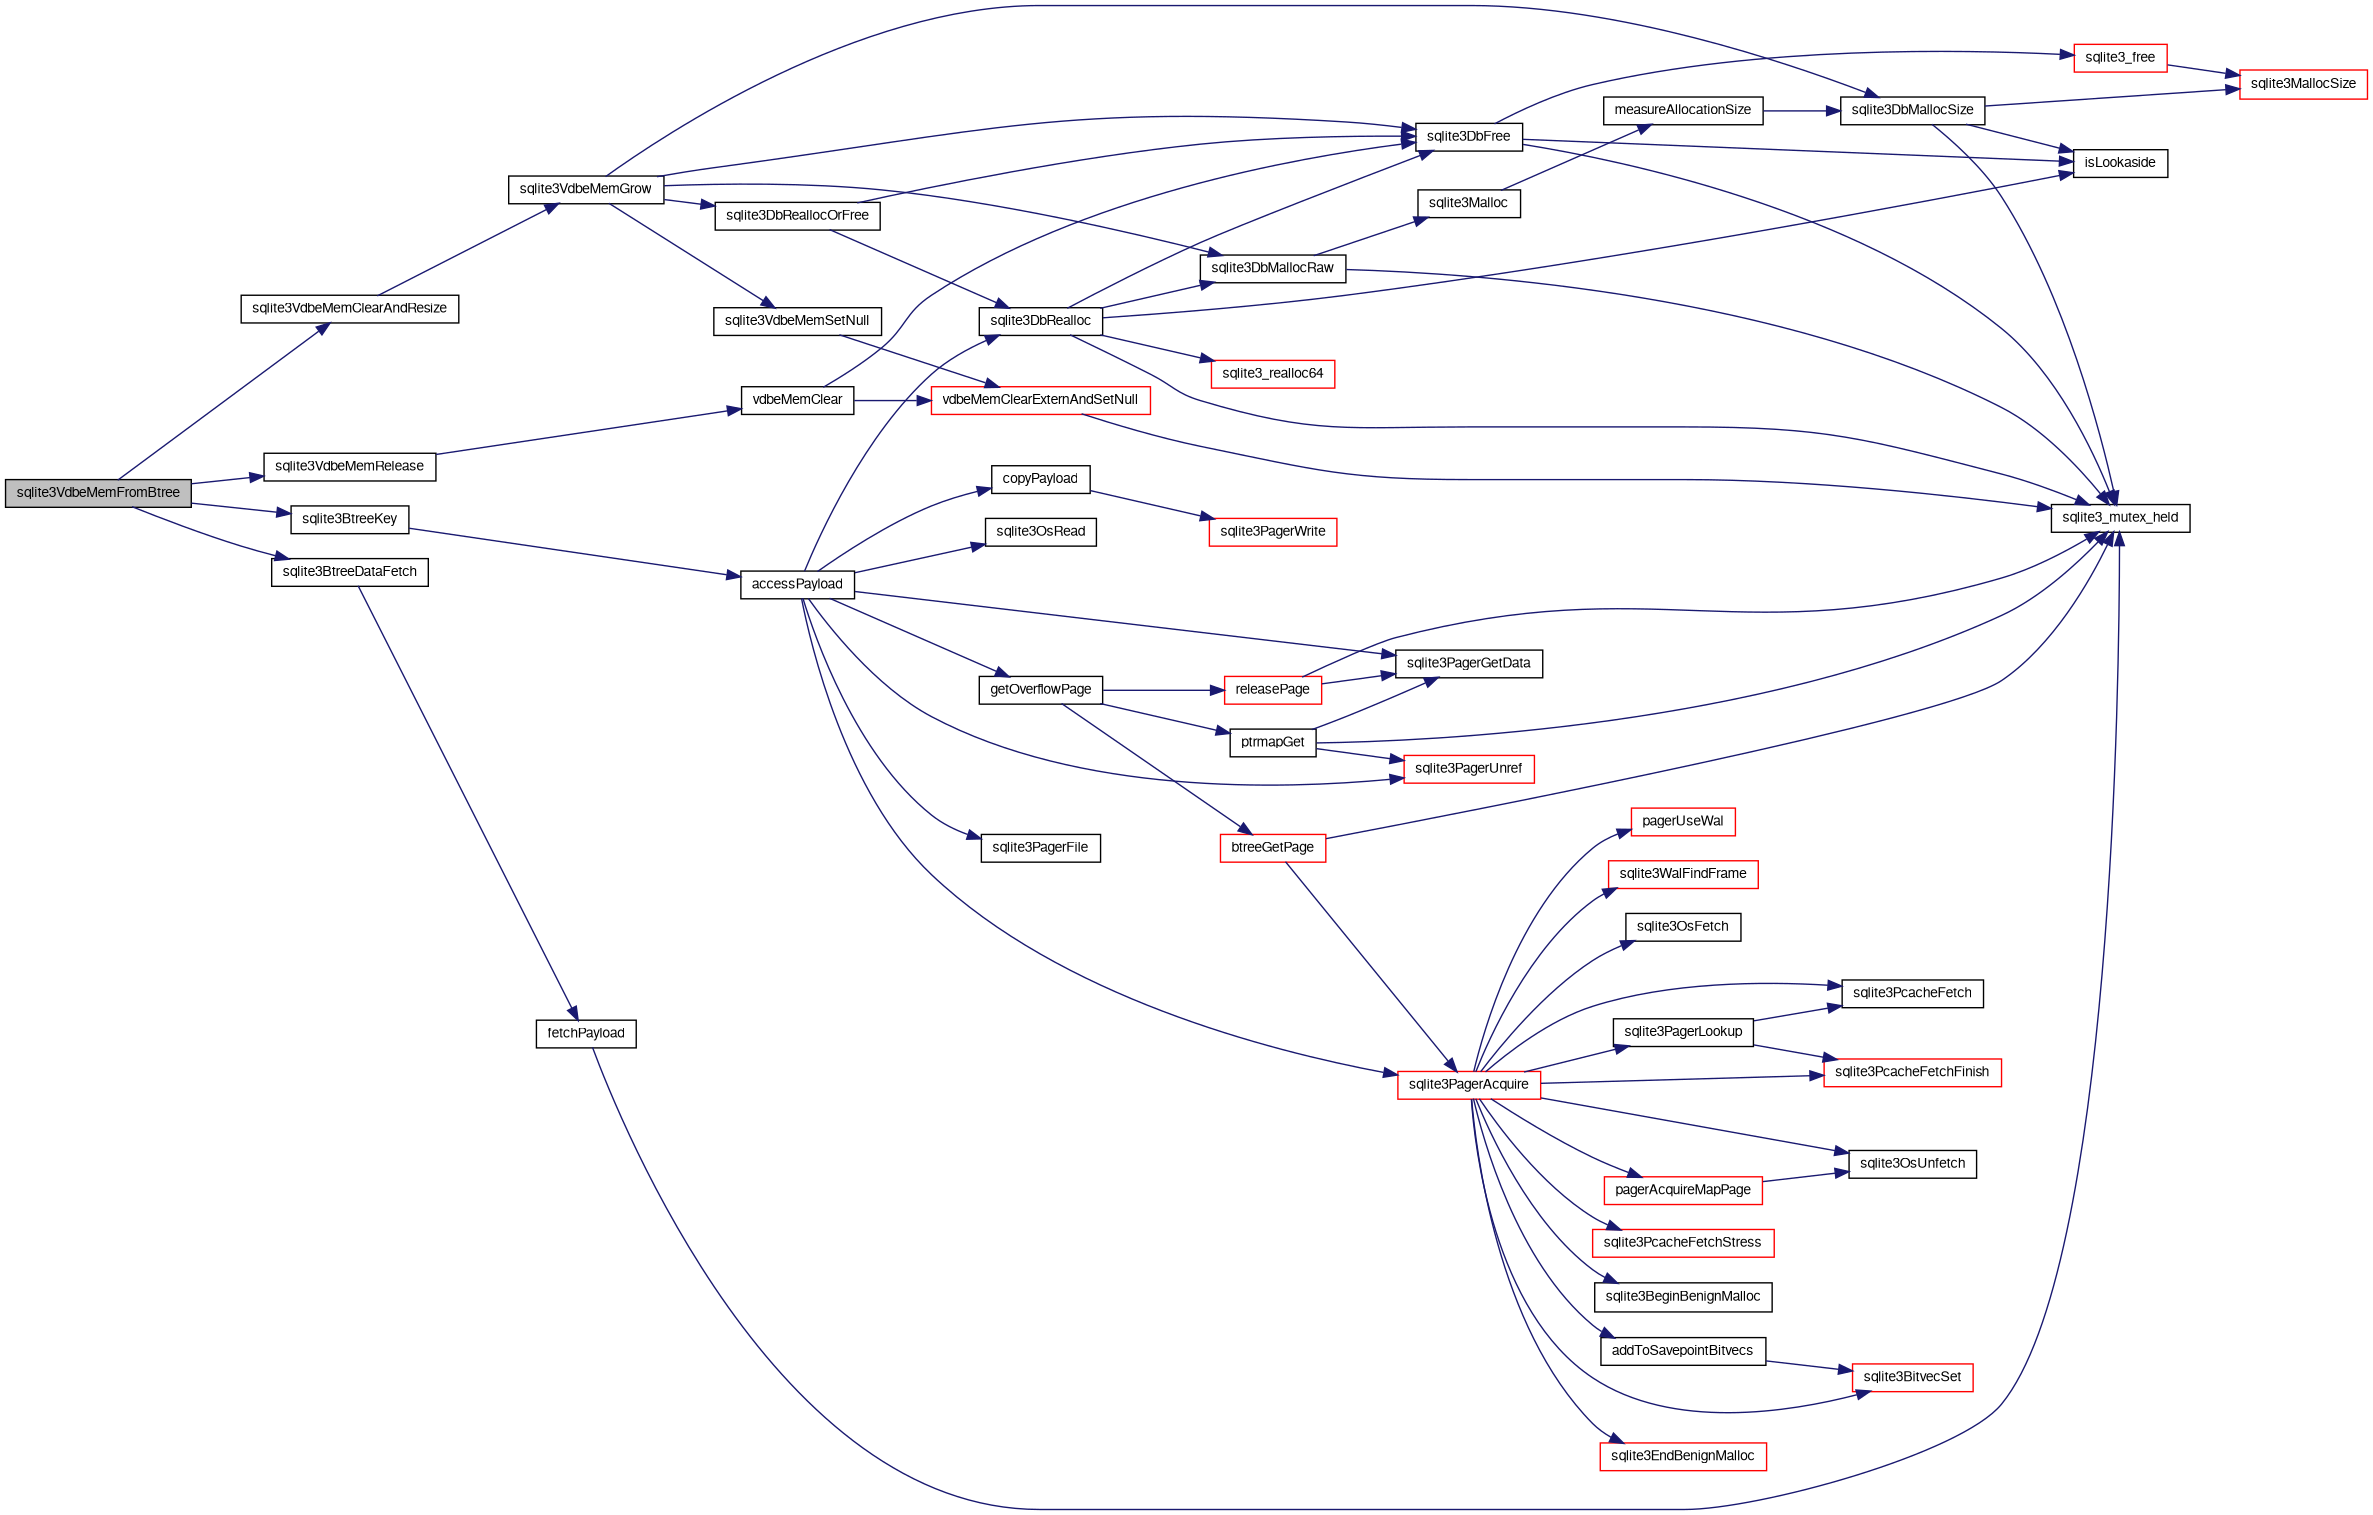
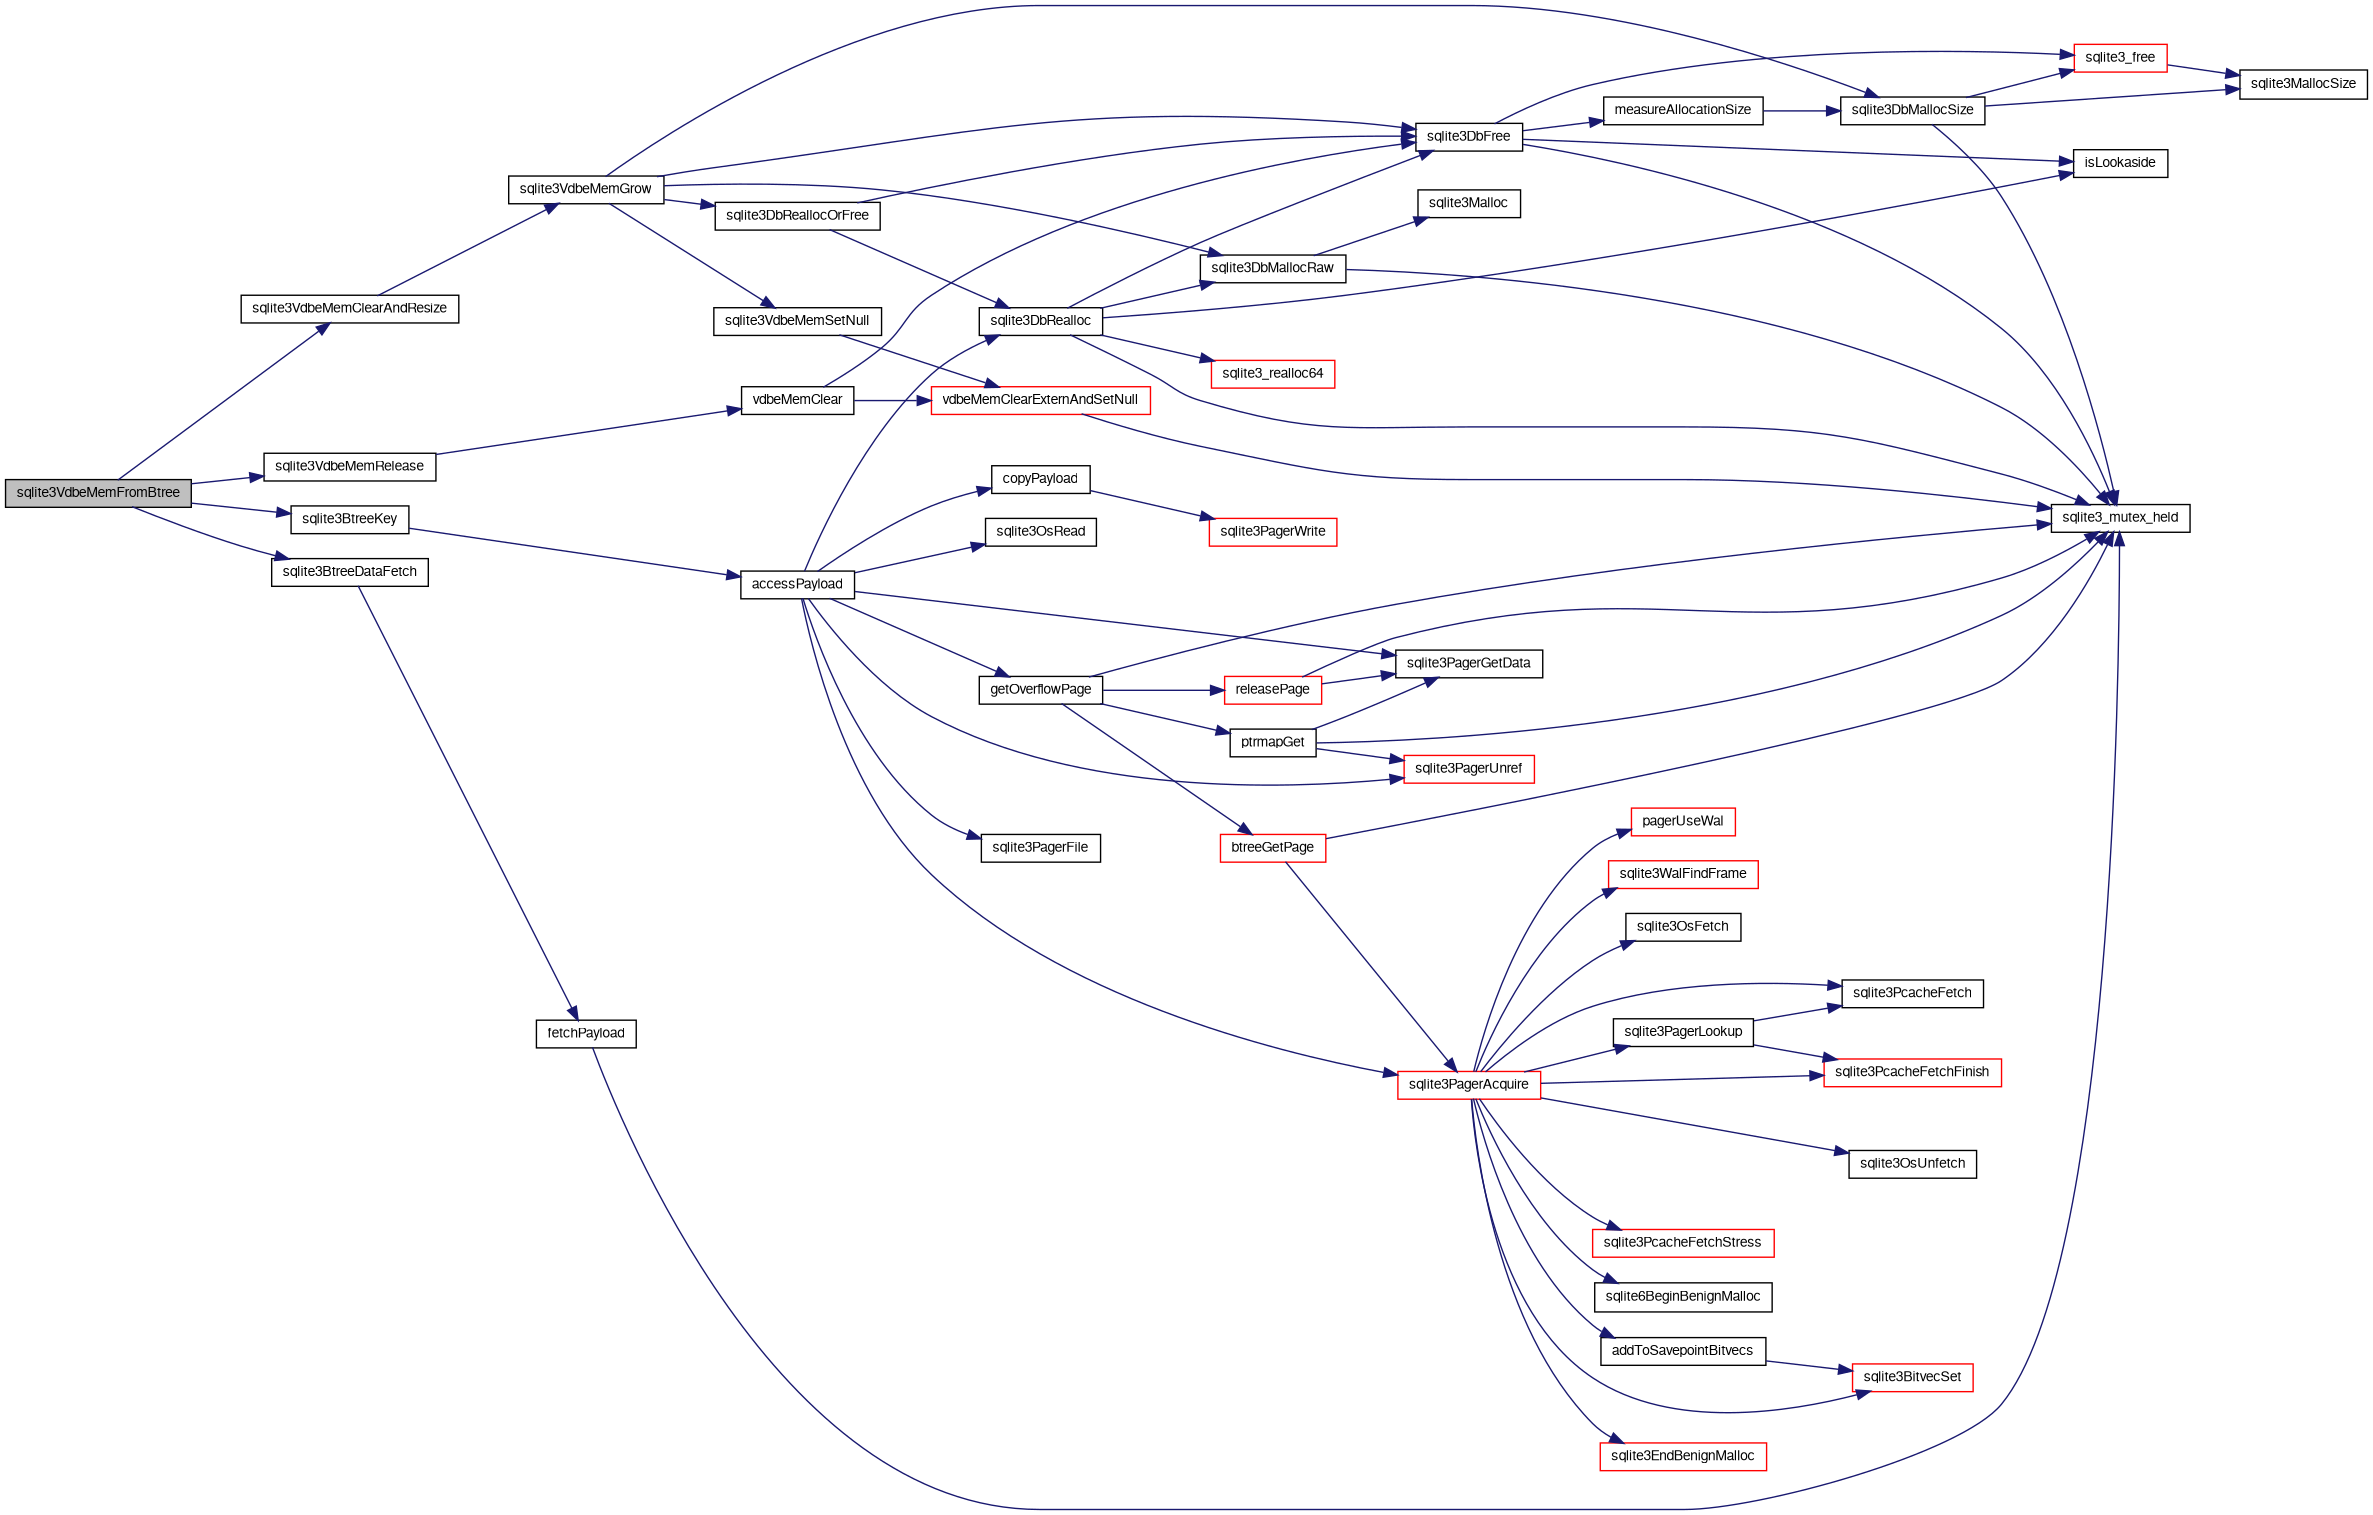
node "sqlite3MallocSize": color red -> black
edge "sqlite3DbMallocSize" -> "isLookaside": now "sqlite3DbMallocSize" -> "sqlite3_free"
edge "sqlite3Malloc" -> "measureAllocationSize": now "sqlite3DbFree" -> "measureAllocationSize"
edge "getOverflowPage" -> "sqlite3_mutex_held": added
node "pagerAcquireMapPage": removed
node "sqlite3BeginBenignMalloc": label "sqlite3BeginBenignMalloc" -> "sqlite6BeginBenignMalloc"
